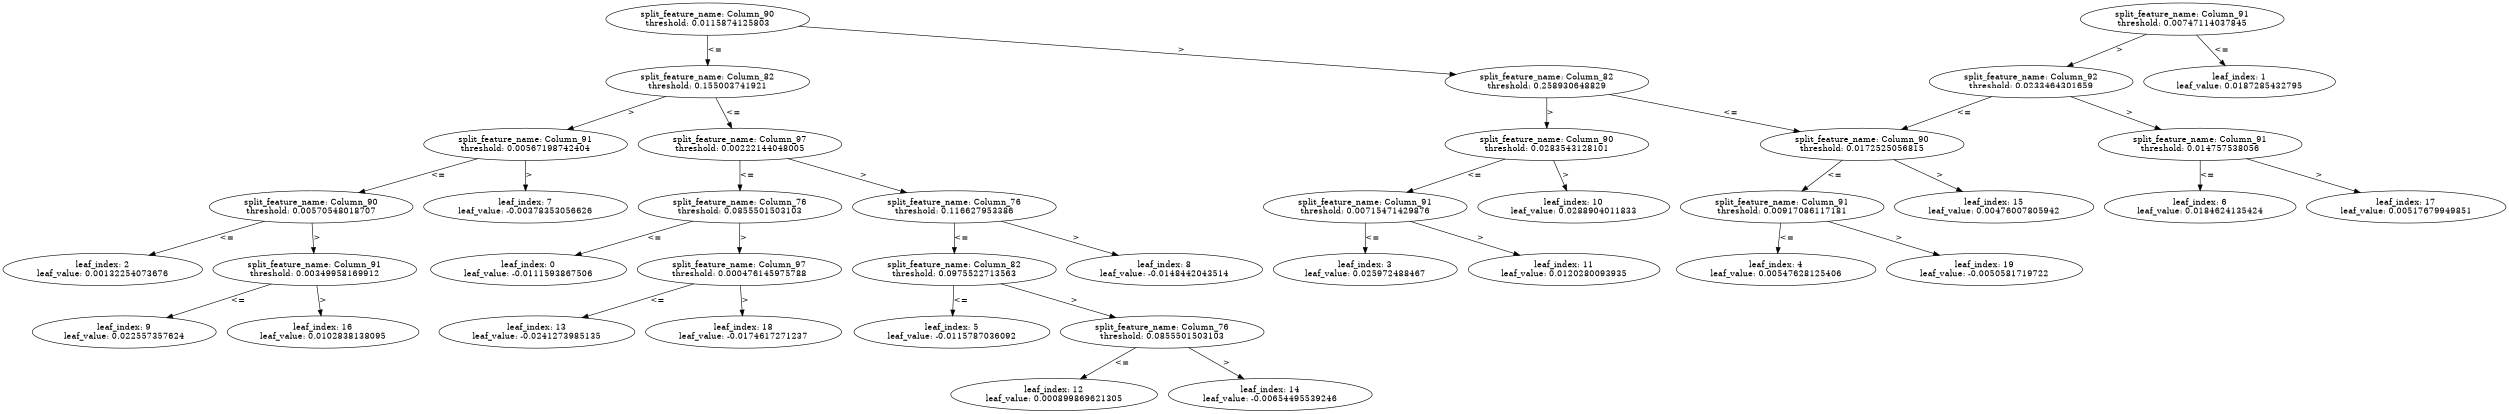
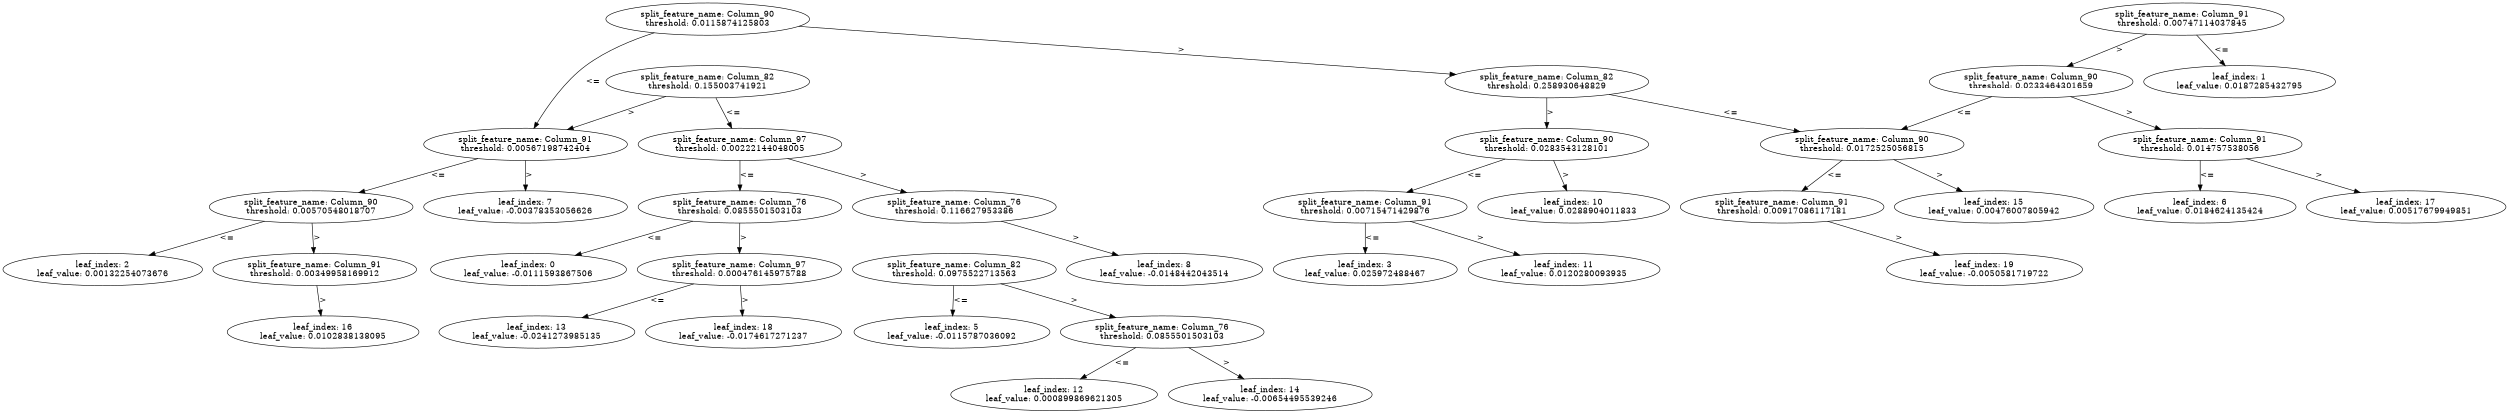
edge "split_feature_name: Column_90 threshold: 0.0115874125803" -> "split_feature_name: Column_82 threshold: 0.155003741921": now "split_feature_name: Column_90 threshold: 0.0115874125803" -> "split_feature_name: Column_91 threshold: 0.00567198742404"
node "split_feature_name: Column_92 threshold: 0.0233464301659": label "split_feature_name: Column_92 threshold: 0.0233464301659" -> "split_feature_name: Column_90 threshold: 0.0233464301659"
edge "split_feature_name: Column_76 threshold: 0.116627953386" -> "split_feature_name: Column_82 threshold: 0.0975522713563": removed, label "<="
node "leaf_index: 4 leaf_value: 0.00547628125406": removed
node "leaf_index: 9 leaf_value: 0.022557357624": removed
